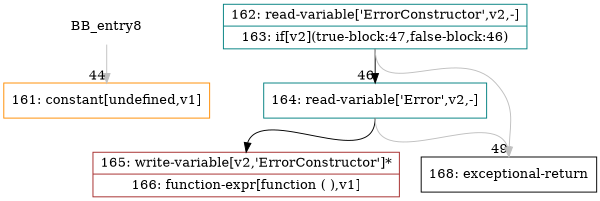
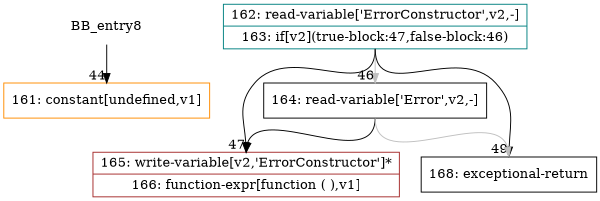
edge "BB_entry8" -> "161: constant[undefined,v1]": color gray -> black
edge "162: read-variable['ErrorConstructor',v2,-]" -> "164: read-variable['Error',v2,-]": color black -> gray
edge "162: read-variable['ErrorConstructor',v2,-]" -> "165: write-variable[v2,'ErrorConstructor']*": added
edge "162: read-variable['ErrorConstructor',v2,-]" -> "168: exceptional-return": color gray -> black
node "164: read-variable['Error',v2,-]": color teal -> black
